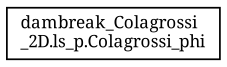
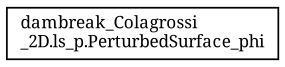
node "dambreak_Colagrossi _2D.ls_p.Colagrossi_phi": label "dambreak_Colagrossi _2D.ls_p.Colagrossi_phi" -> "dambreak_Colagrossi _2D.ls_p.PerturbedSurface_phi"
